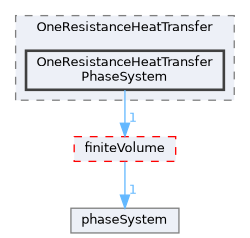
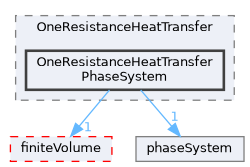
edge "finiteVolume" -> "phaseSystem": now "OneResistanceHeatTransfer PhaseSystem" -> "phaseSystem"
